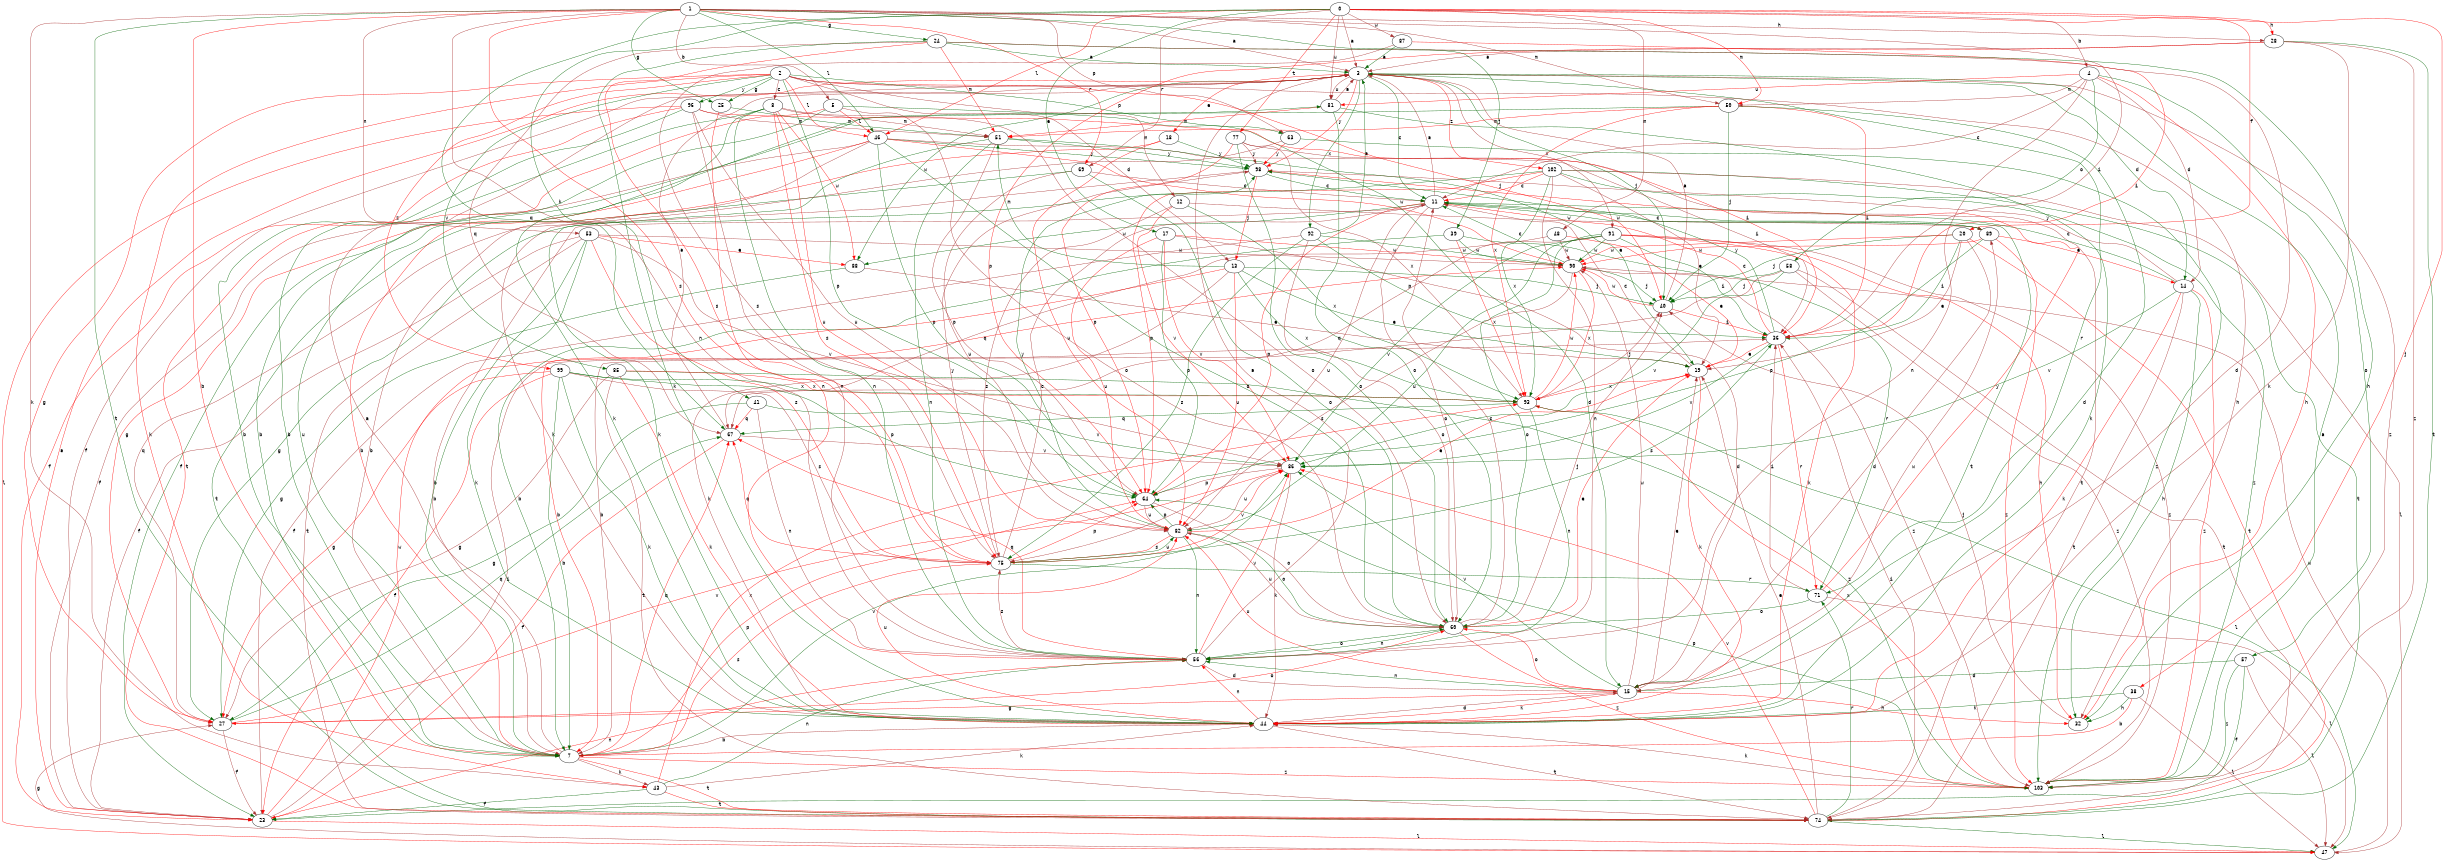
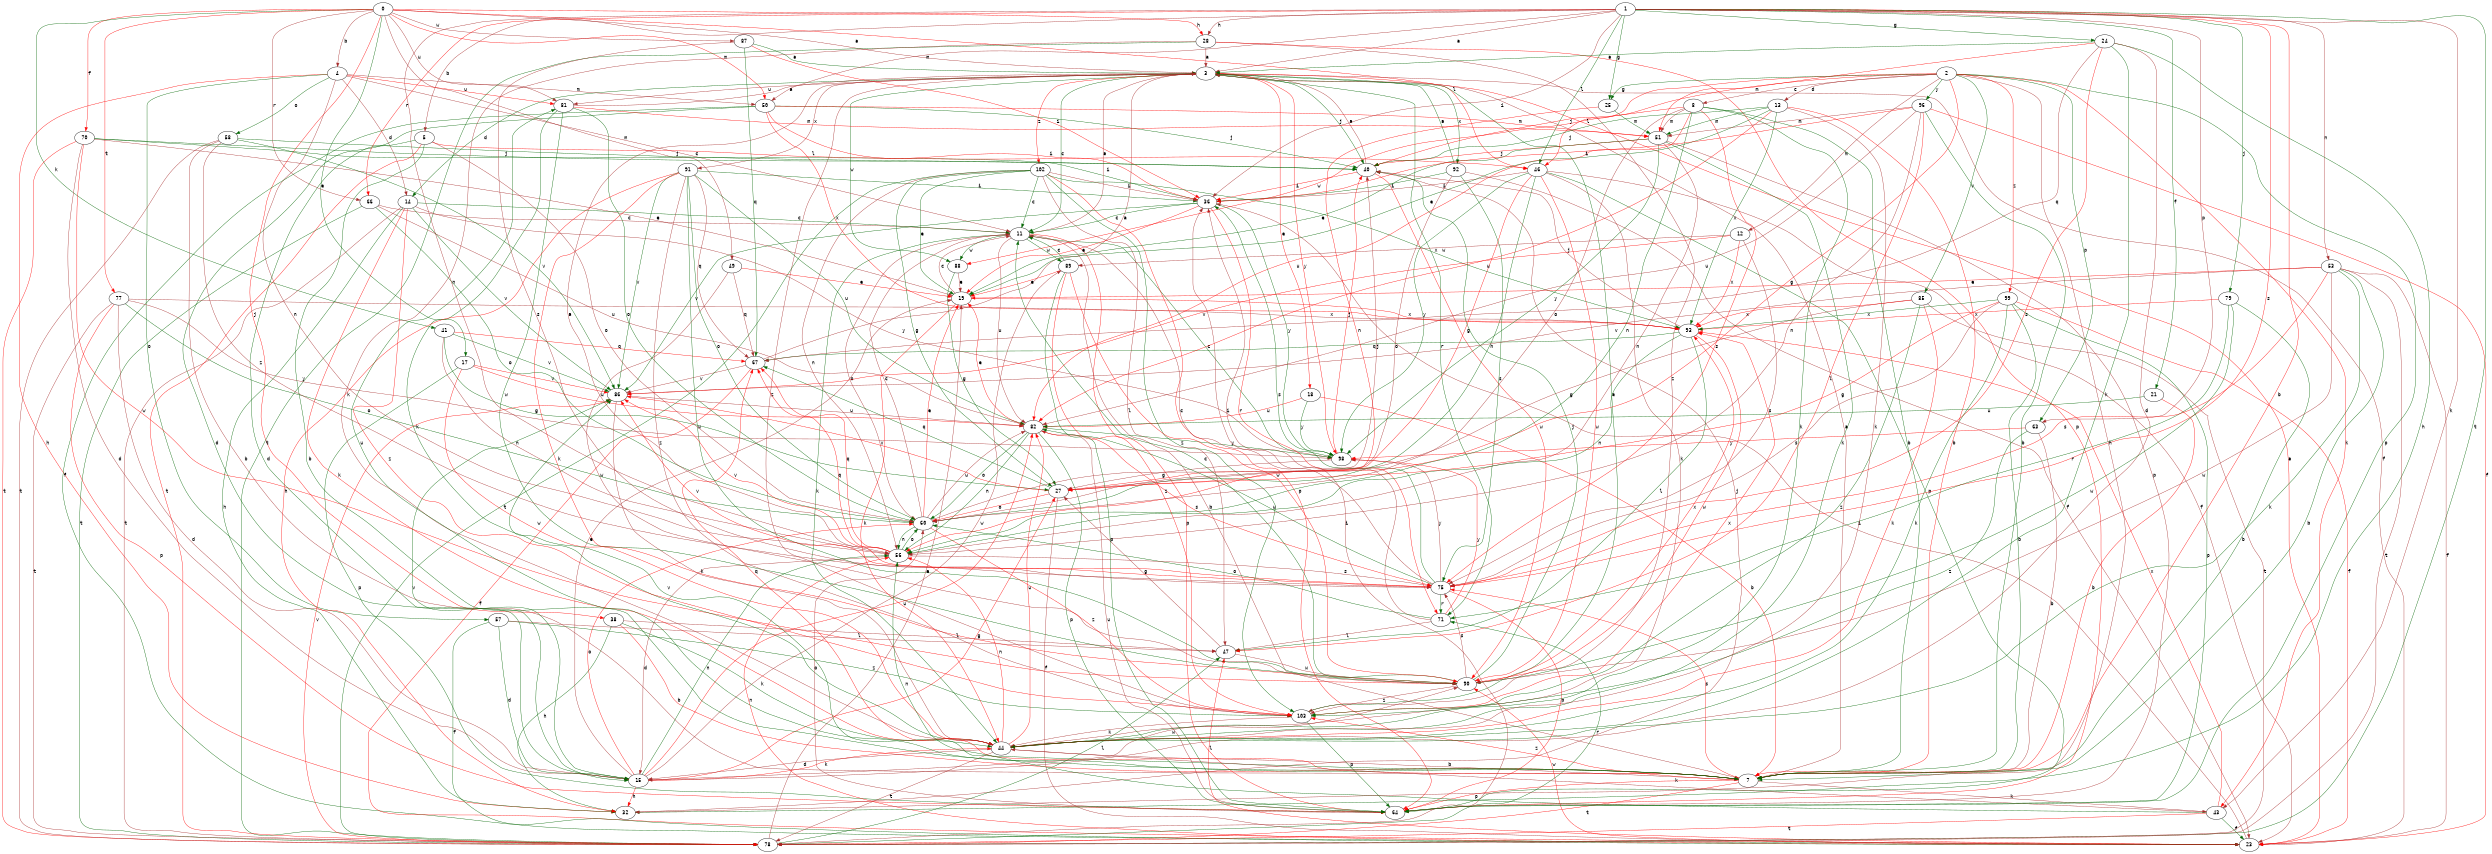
edge "0" -> "67": now "87" -> "67"
edge "51" -> "40": added, label "j"
node "69": label "69" -> "66"
edge "102" -> "36": added, label "i"
edge "102" -> "11": color red -> darkgreen
edge "98" -> "13": now "98" -> "40"
edge "36" -> "11": color red -> darkgreen
edge "102" -> "19": color brown -> darkgreen
node "39": label "39" -> "79"
node "48": label "48" -> "49"
node "20": label "20" -> "70"
edge "53" -> "88": now "53" -> "19"
edge "92" -> "90": now "81" -> "90"
edge "89" -> "14": now "89" -> "19"
edge "92" -> "36": label "p" -> "i"
edge "12" -> "93": color darkgreen -> red
edge "17" -> "15": now "77" -> "15"
edge "46" -> "60": label "o" -> "h"
node "21": added
edge "98" -> "27": label "q" -> "g"
edge "11" -> "44": label "t" -> "k"
edge "86" -> "64": removed, label "p"
edge "51" -> "56": color darkgreen -> brown
edge "58" -> "103": now "58" -> "75"
node "74": label "74" -> "78"
